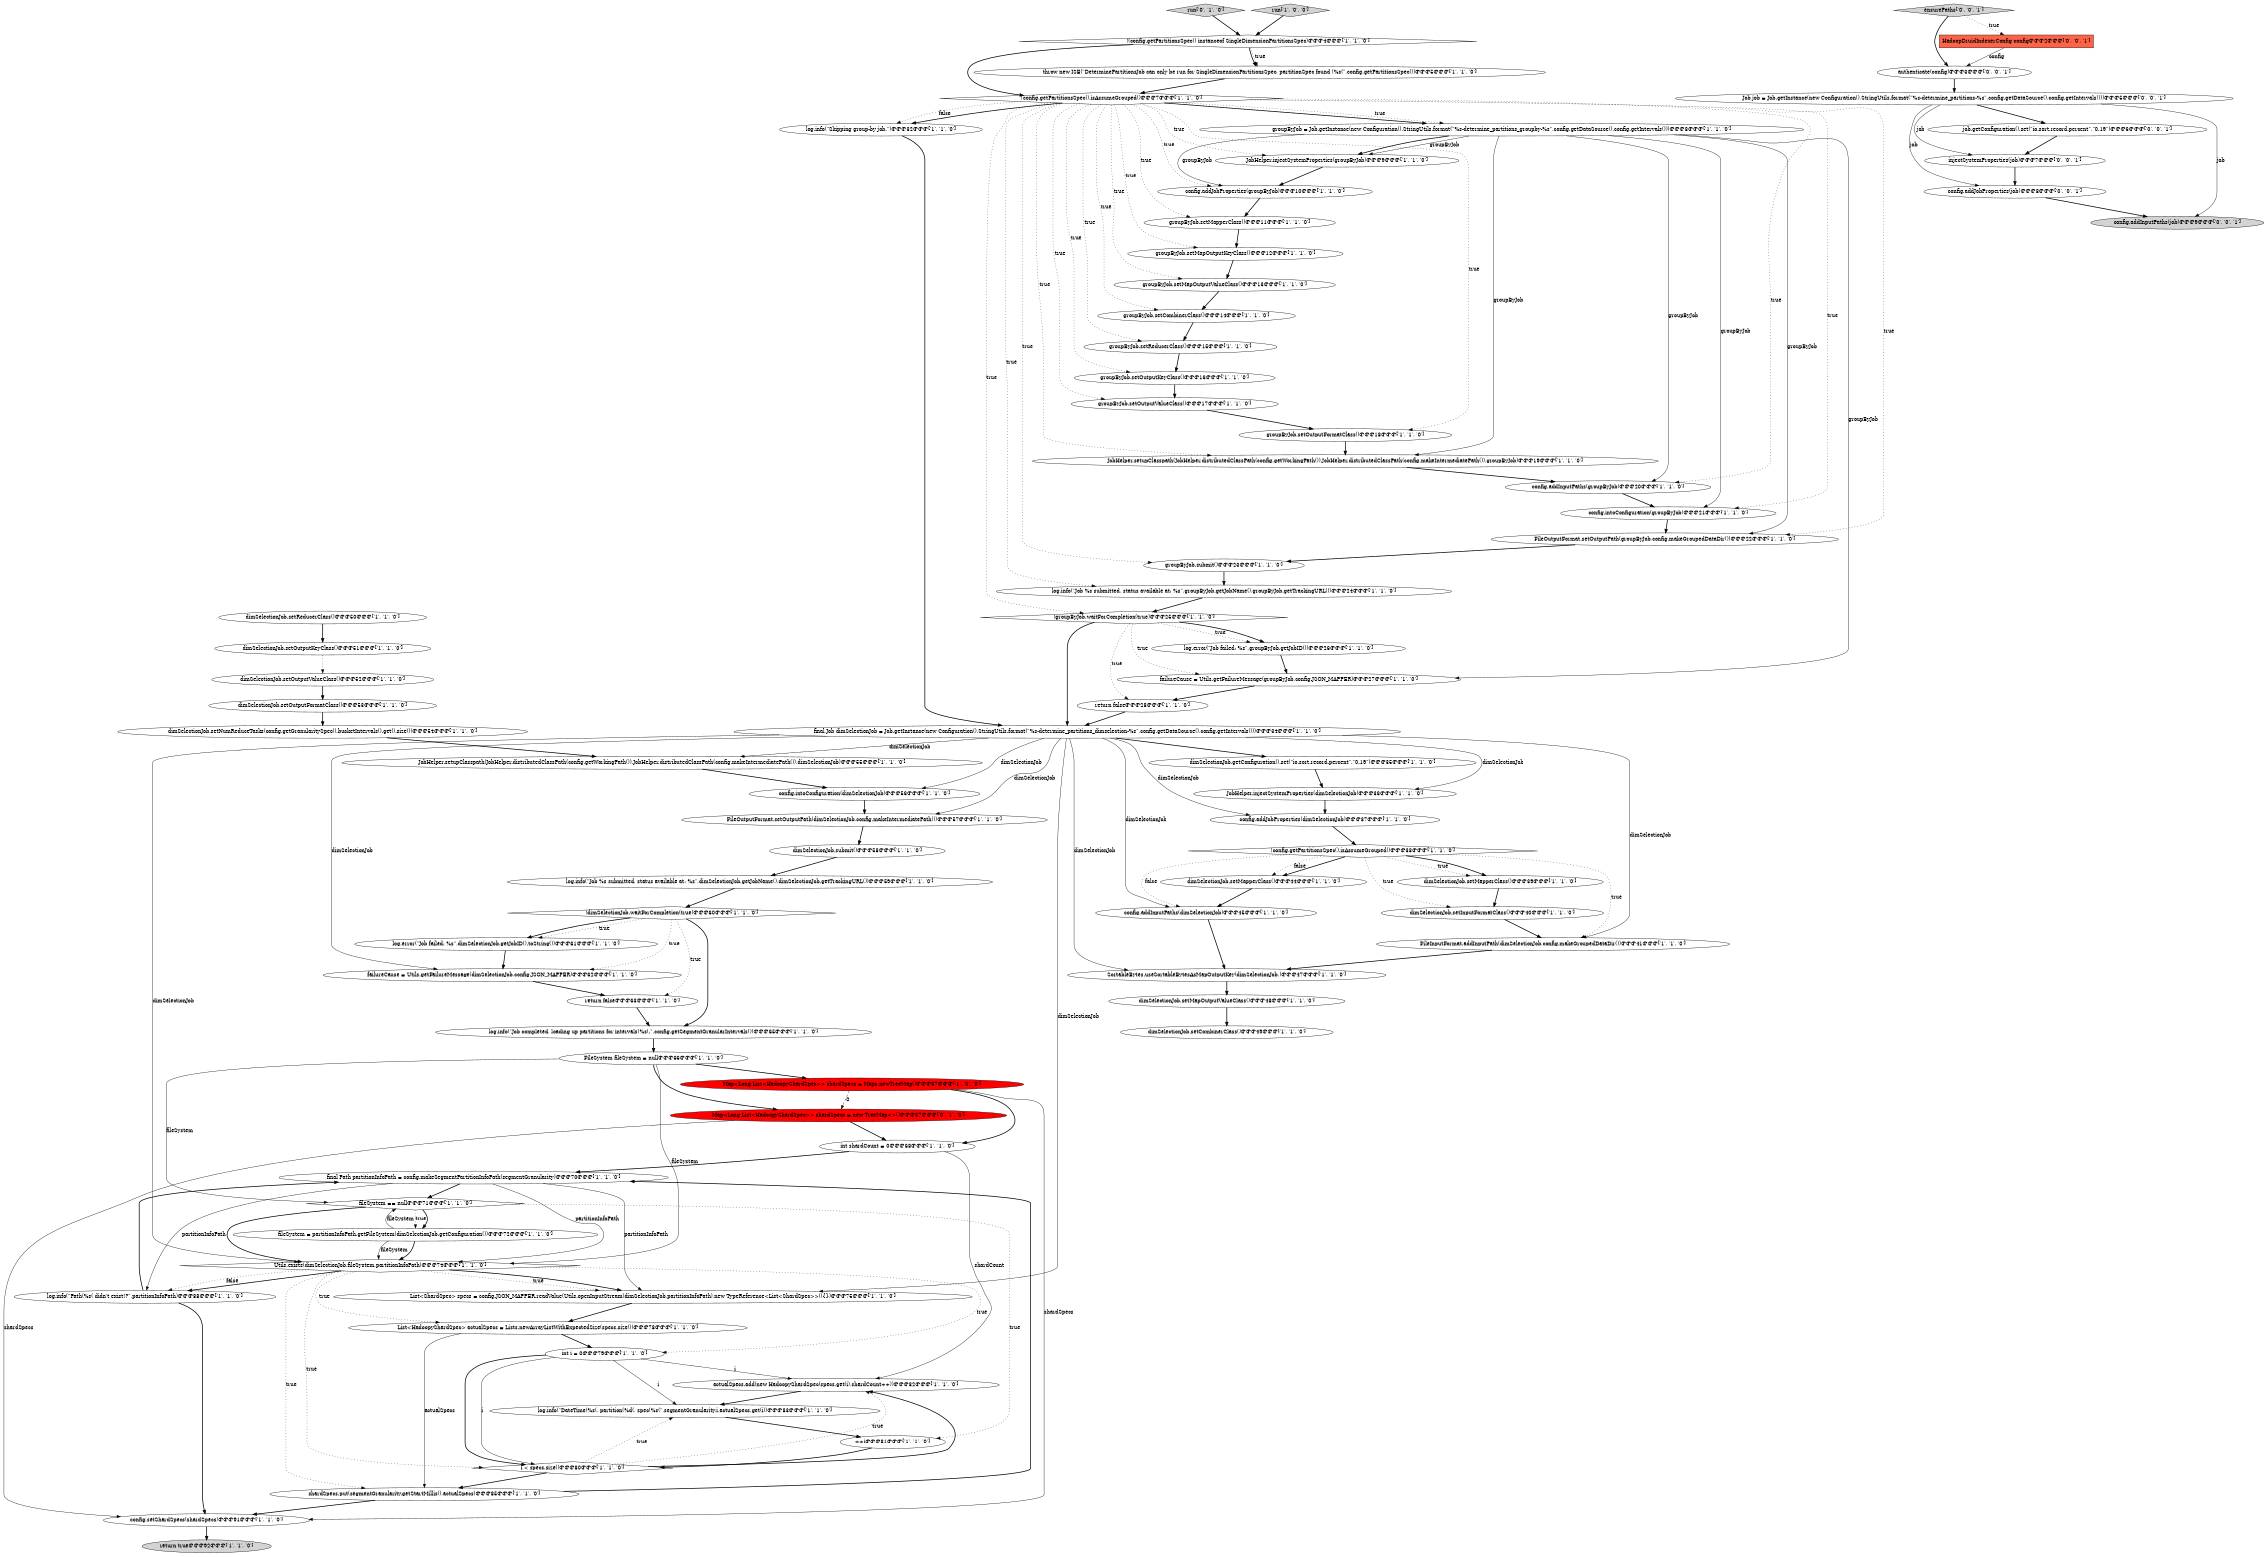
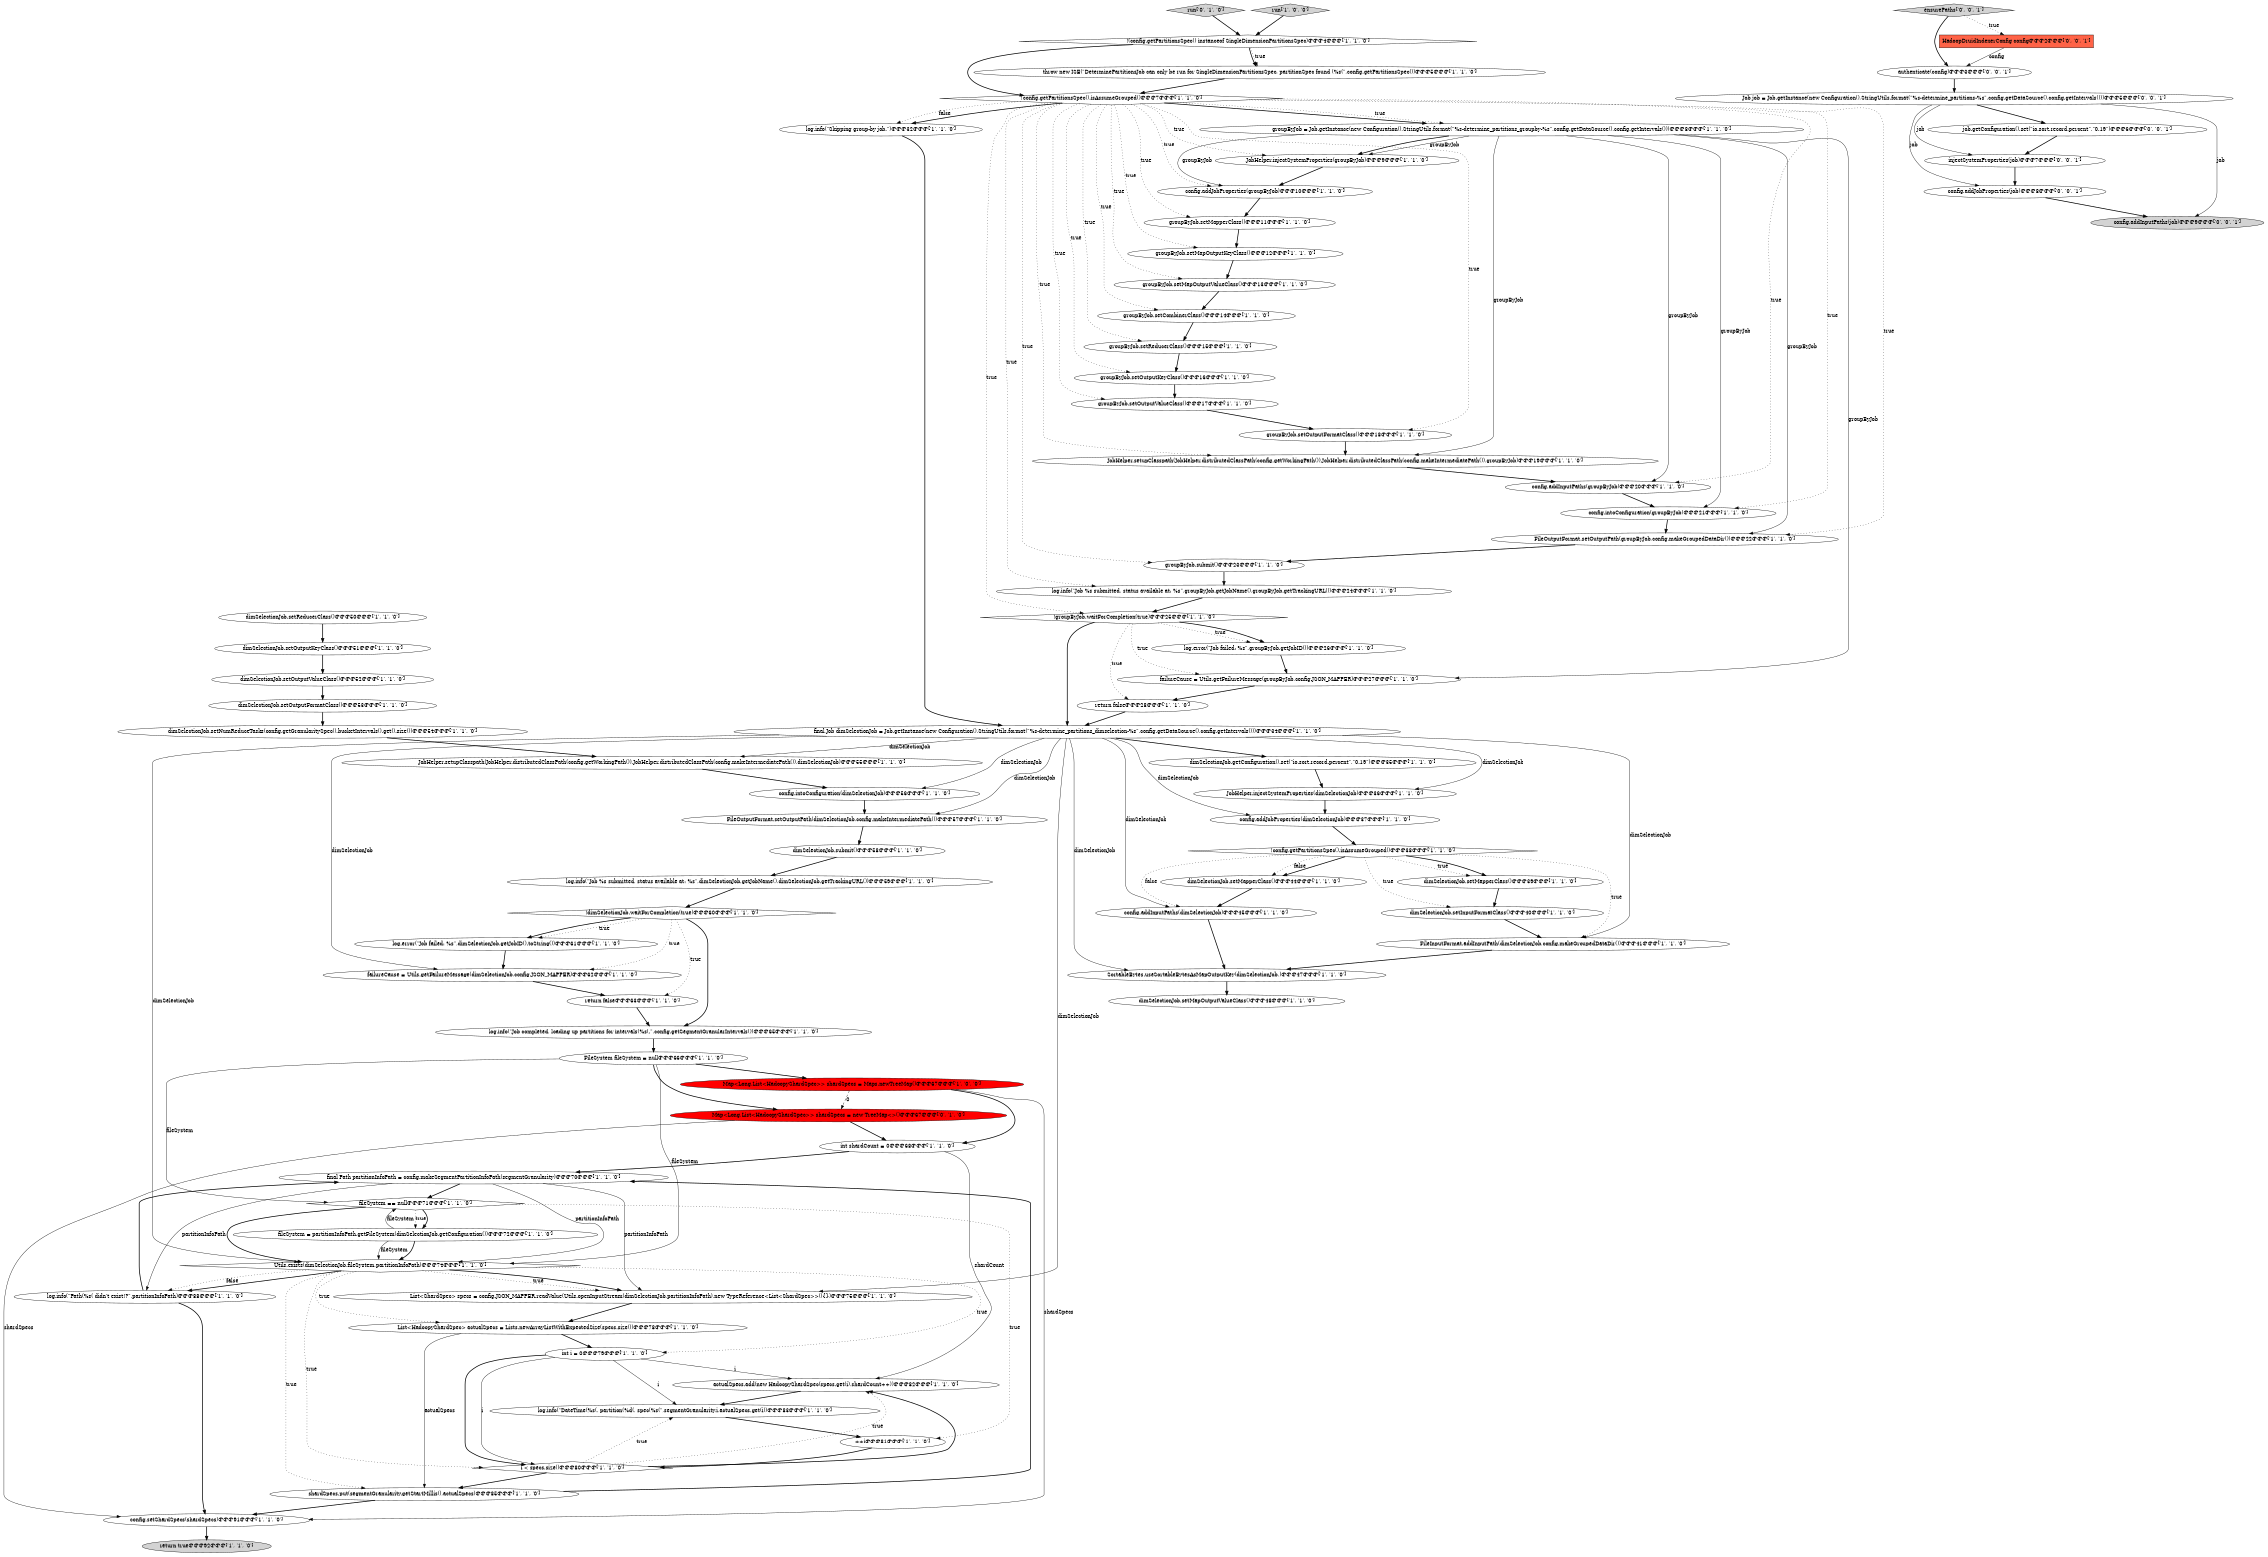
edge "dimSelectionJob.setOutputKeyClass()@@@51@@@['1', '1', '0']" -> "dimSelectionJob.setOutputValueClass()@@@52@@@['1', '1', '0']": style dotted -> bold
node "dimSelectionJob.setCombinerClass()@@@49@@@['1', '1', '0']": removed
